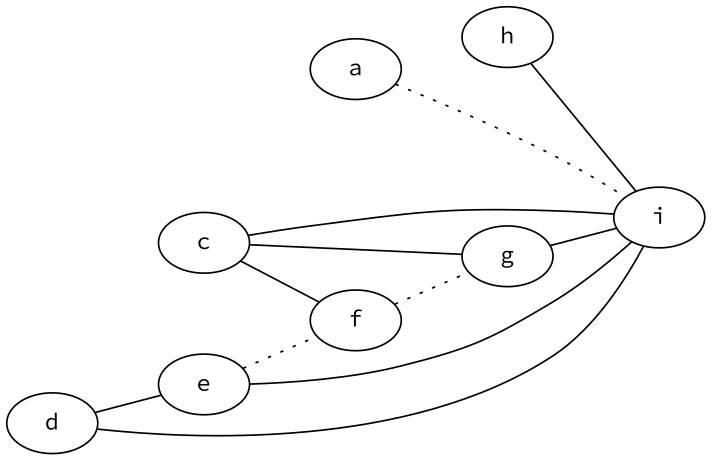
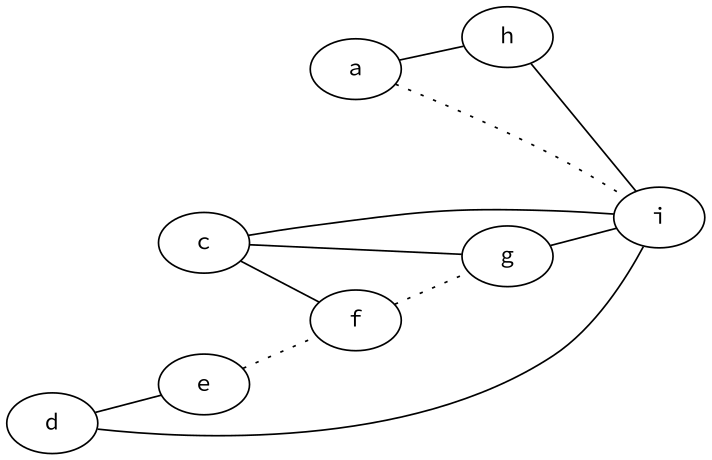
edge "h" -- "a": added
edge "i" -- "e": removed
